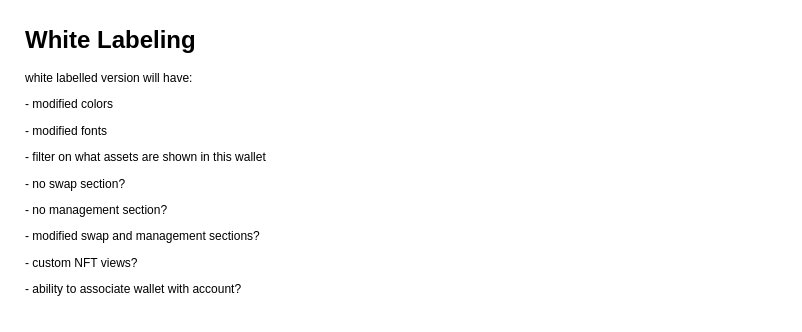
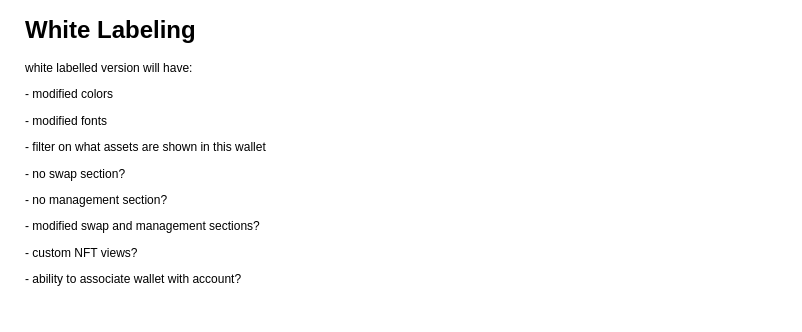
node "White Labelingwhite labelled version will have: - modified colors - modified fonts - filter on what assets are shown in this wallet - no swap section? - no management section? - modified swap and management sections? - custom NFT views? - ability to associate wallet with account?": moved (401, 166) -> (401, 156)
